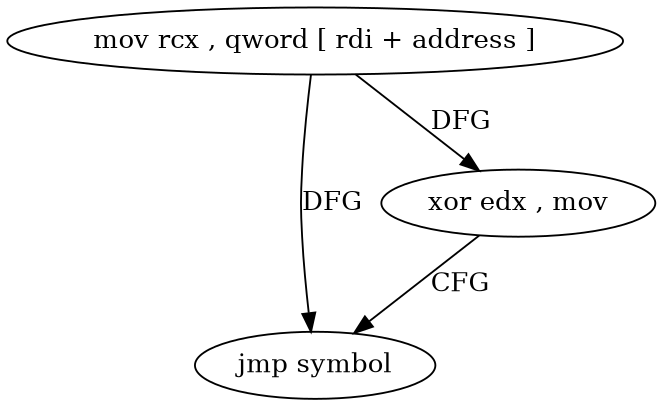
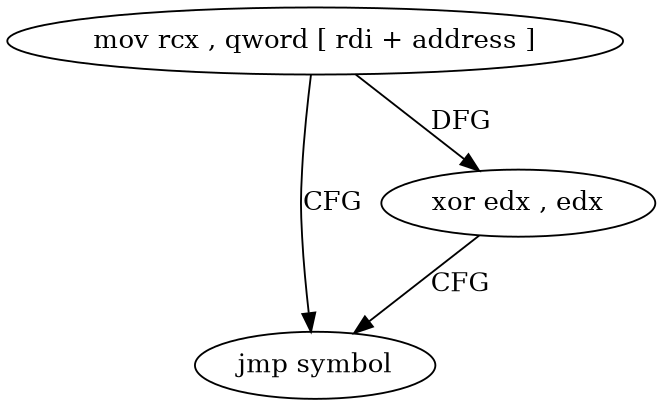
edge "mov rcx , qword [ rdi + address ]" -> "jmp symbol": label "DFG" -> "CFG"
node "xor edx , mov": label "xor edx , mov" -> "xor edx , edx"
